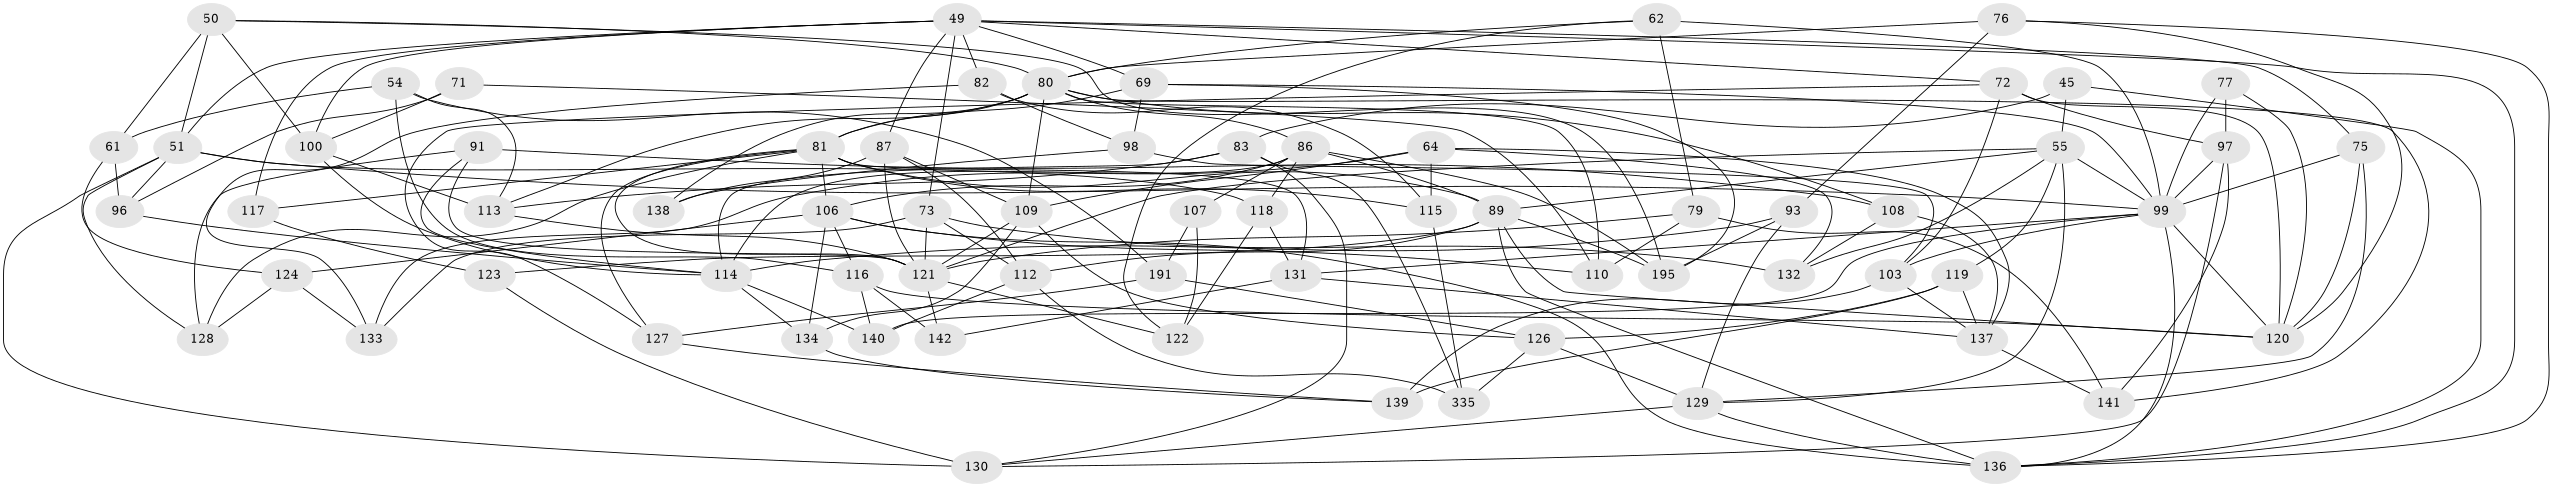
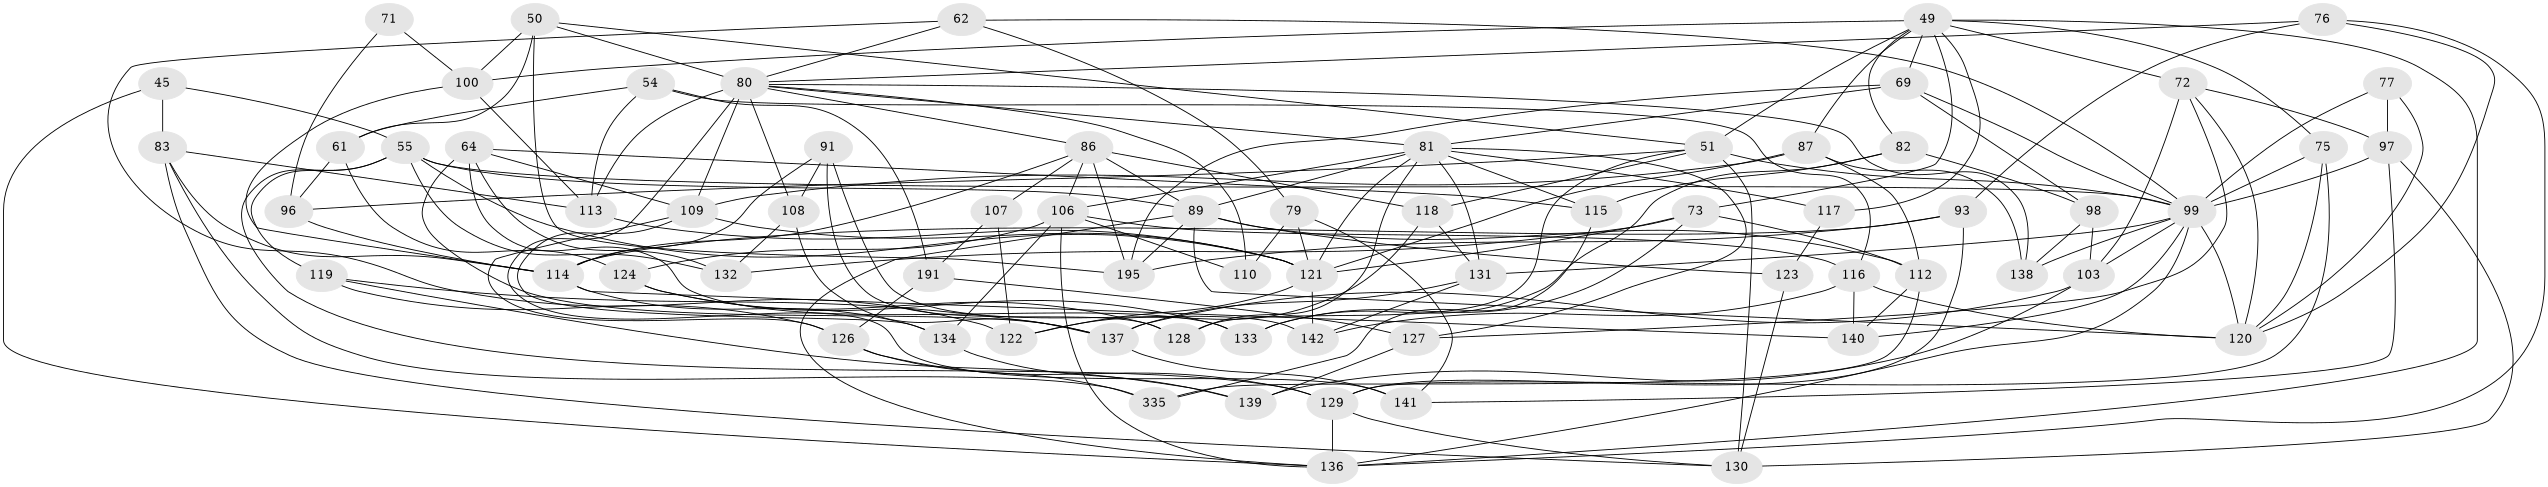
edge "71" -- "110": removed
edge "99" -- "138": added
edge "91" -- "121": now "91" -- "142"
